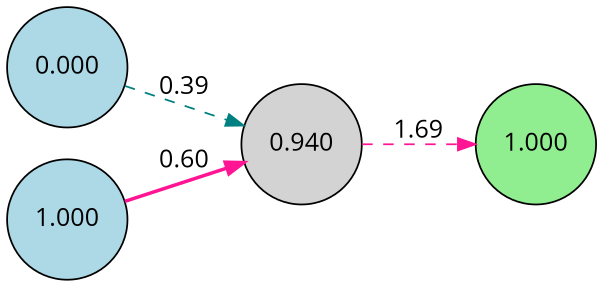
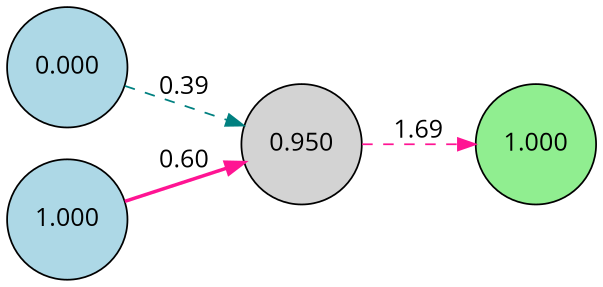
node "0.940": label "0.940" -> "0.950"
